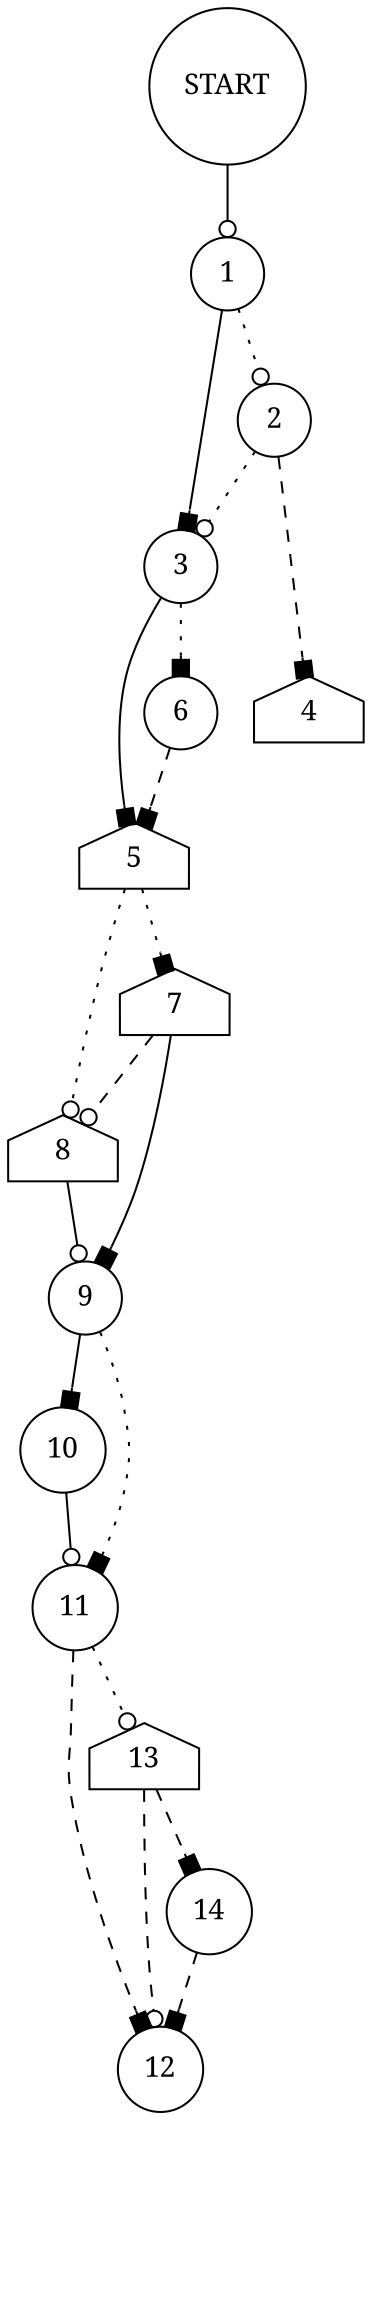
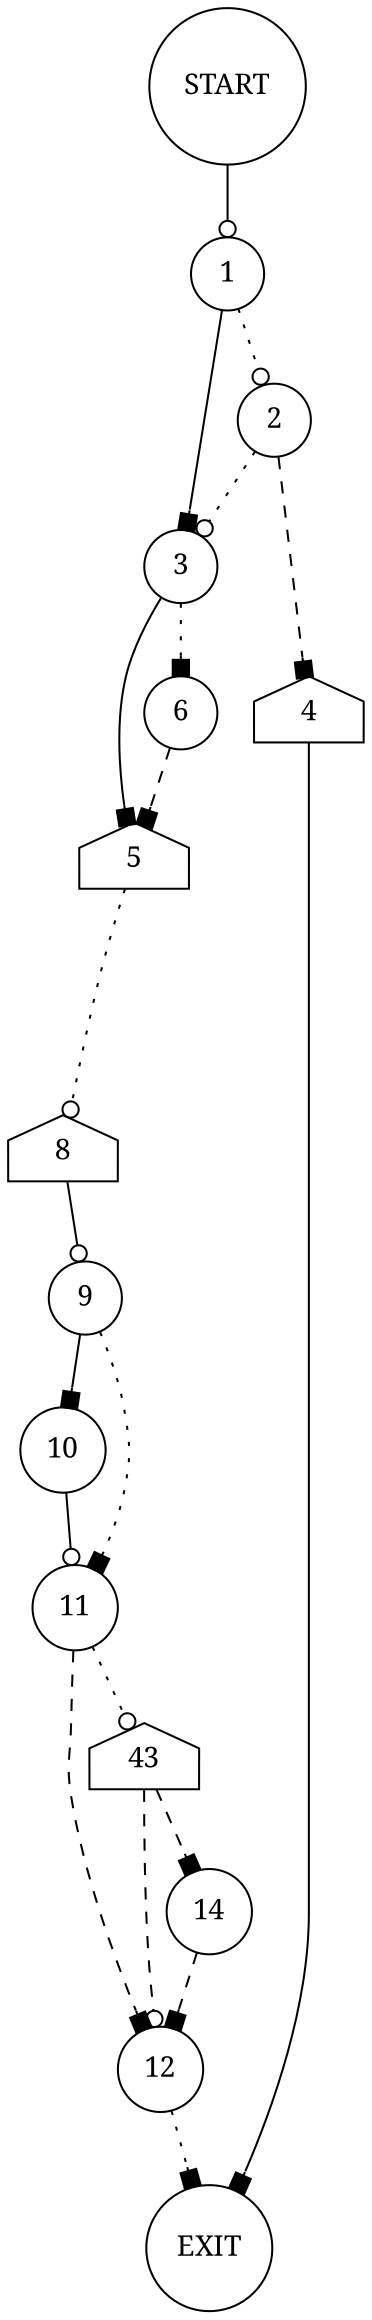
node "7": removed
node "13": label "13" -> "43"
node "EXIT": added
